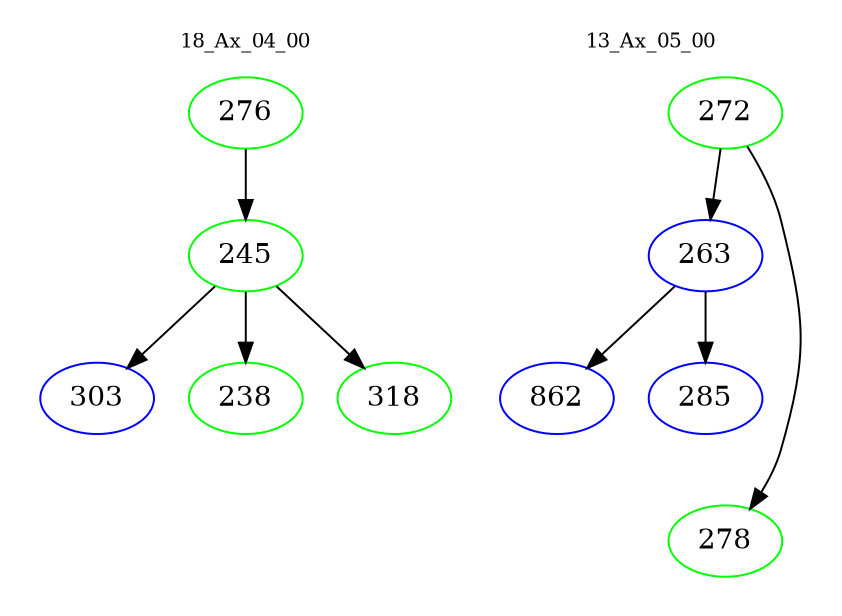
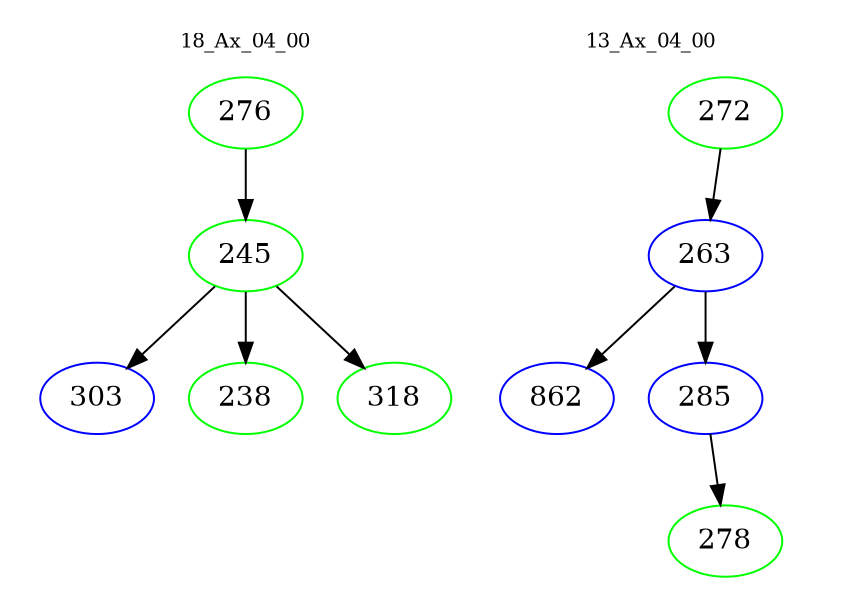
cluster "13_Ax_05_00": label "13_Ax_05_00" -> "13_Ax_04_00"
edge "272" -> "278": now "285" -> "278"
